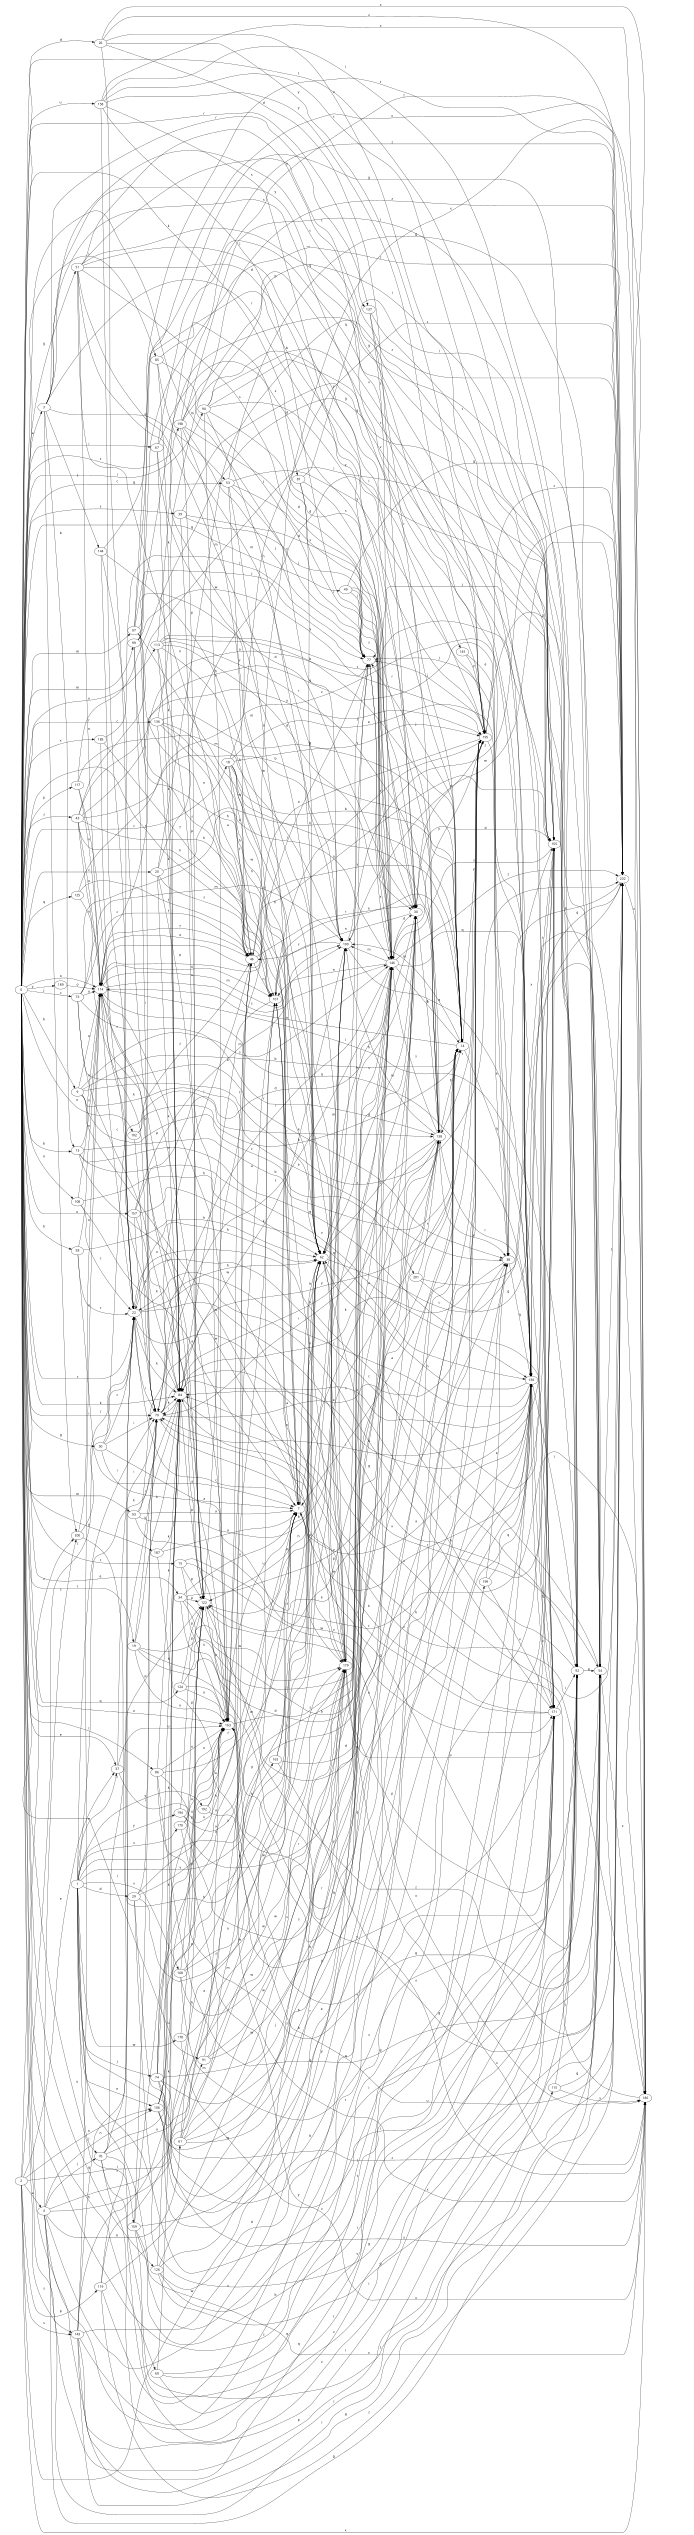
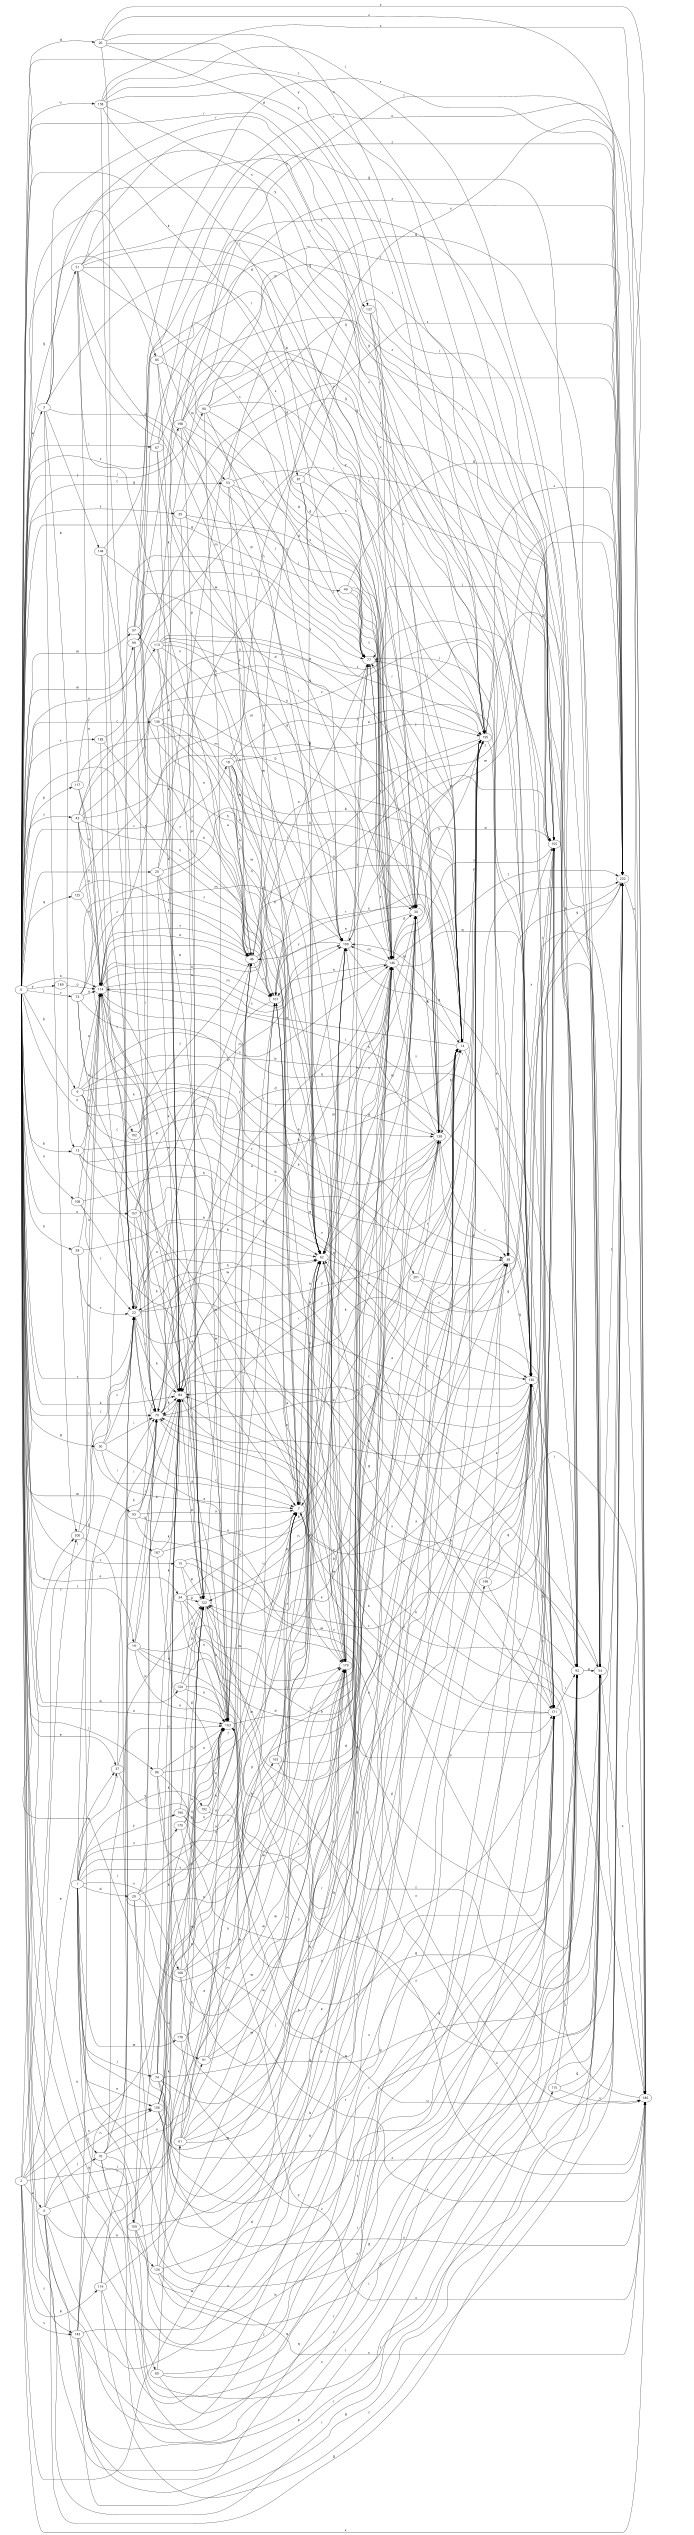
node "145": removed
edge "138" -> "62": label "j" -> "h"
edge "126" -> "138": now "126" -> "14"
edge "4" -> "100": now "2" -> "100"
